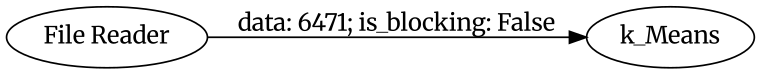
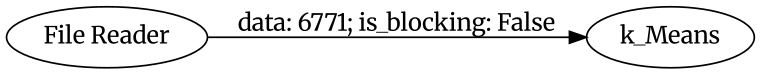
edge "File Reader" -> "k_Means": label "data: 6471; is_blocking: False" -> "data: 6771; is_blocking: False"
